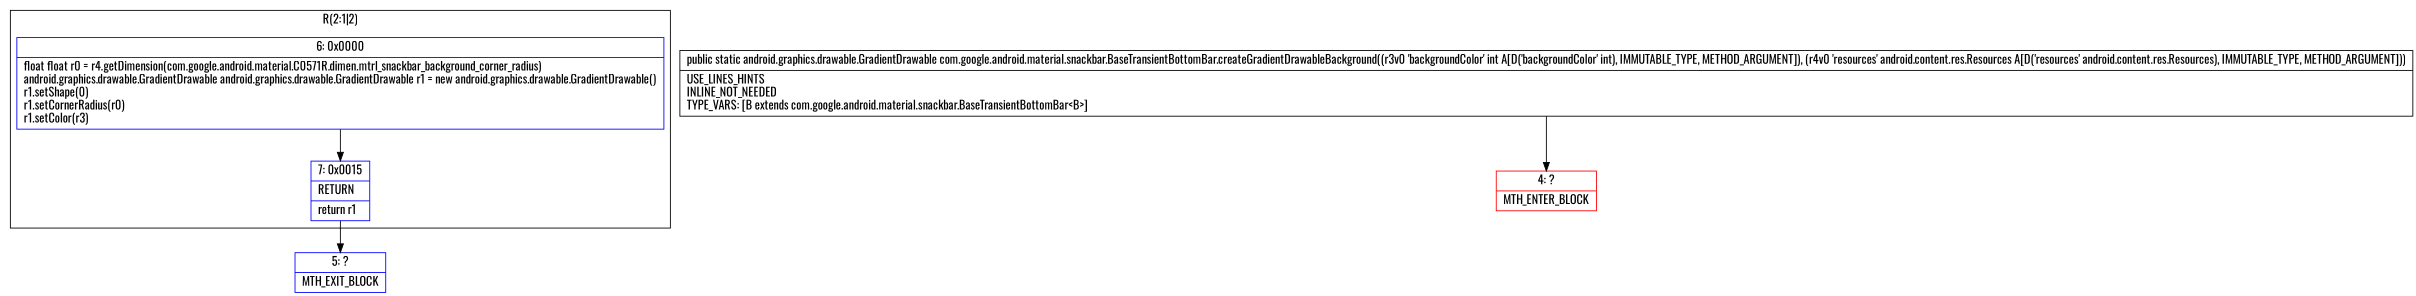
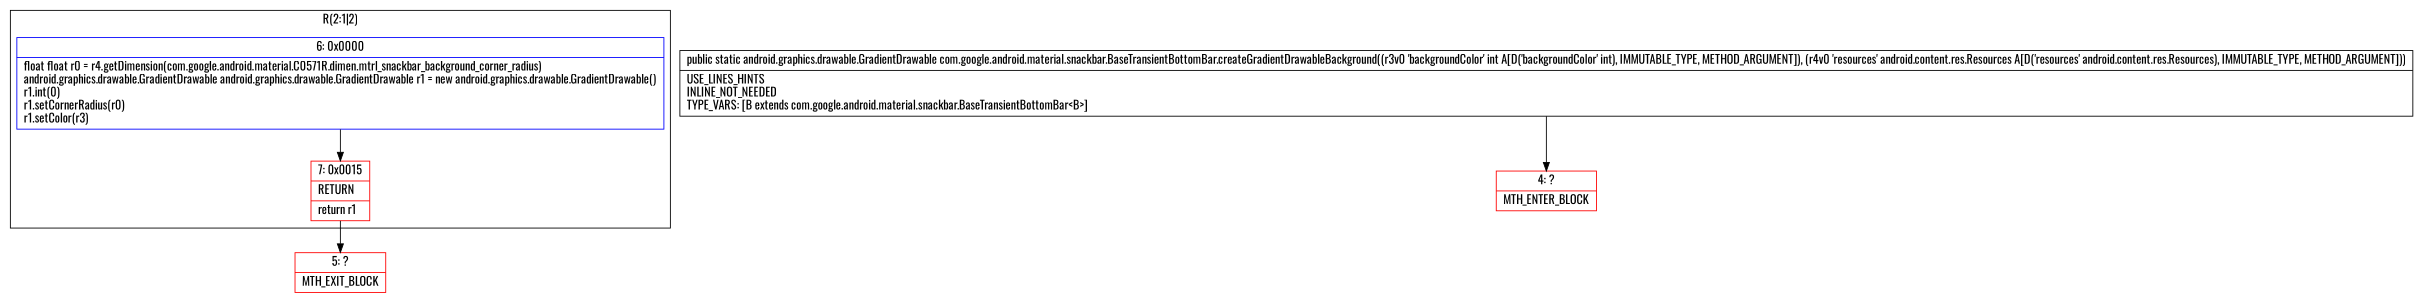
node "6: 0x0000": text "r1.setShape(0)" -> "r1.int(0)"
node "7: 0x0015": color blue -> red
node "5: ?": color blue -> red
